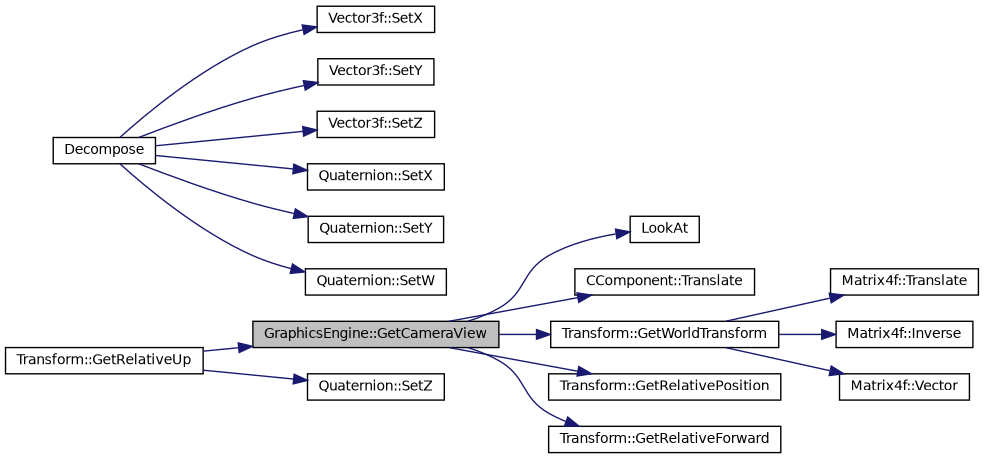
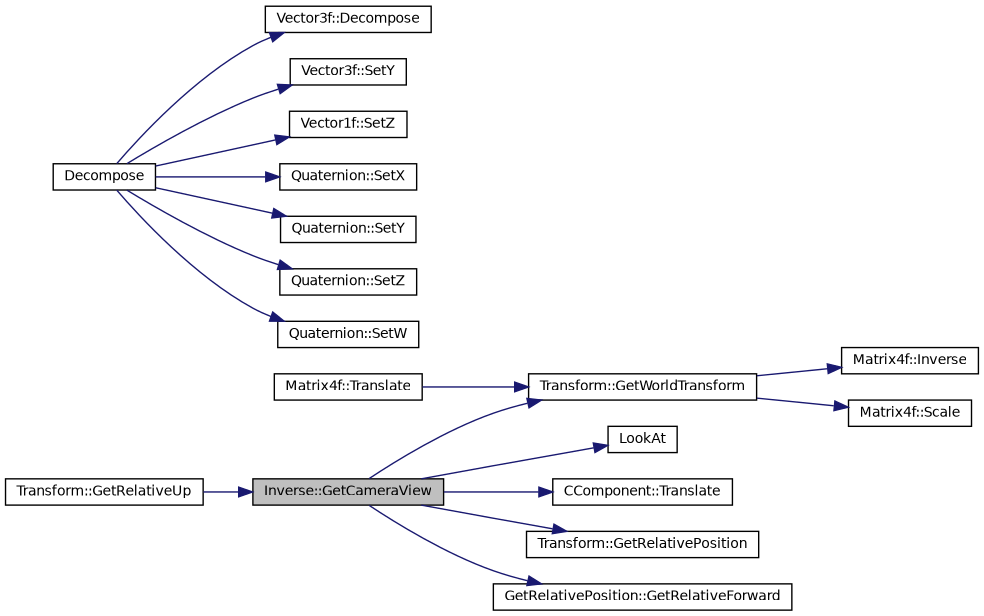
node "Vector3f::SetX": label "Vector3f::SetX" -> "Vector3f::Decompose"
node "Vector3f::SetZ": label "Vector3f::SetZ" -> "Vector1f::SetZ"
edge "Transform::GetWorldTransform" -> "Matrix4f::Translate": reversed
node "GraphicsEngine::GetCameraView": label "GraphicsEngine::GetCameraView" -> "Inverse::GetCameraView"
edge "Transform::GetRelativeUp" -> "Quaternion::SetZ": now "Decompose" -> "Quaternion::SetZ"
node "Matrix4f::Vector": label "Matrix4f::Vector" -> "Matrix4f::Scale"
node "Transform::GetRelativeForward": label "Transform::GetRelativeForward" -> "GetRelativePosition::GetRelativeForward"
